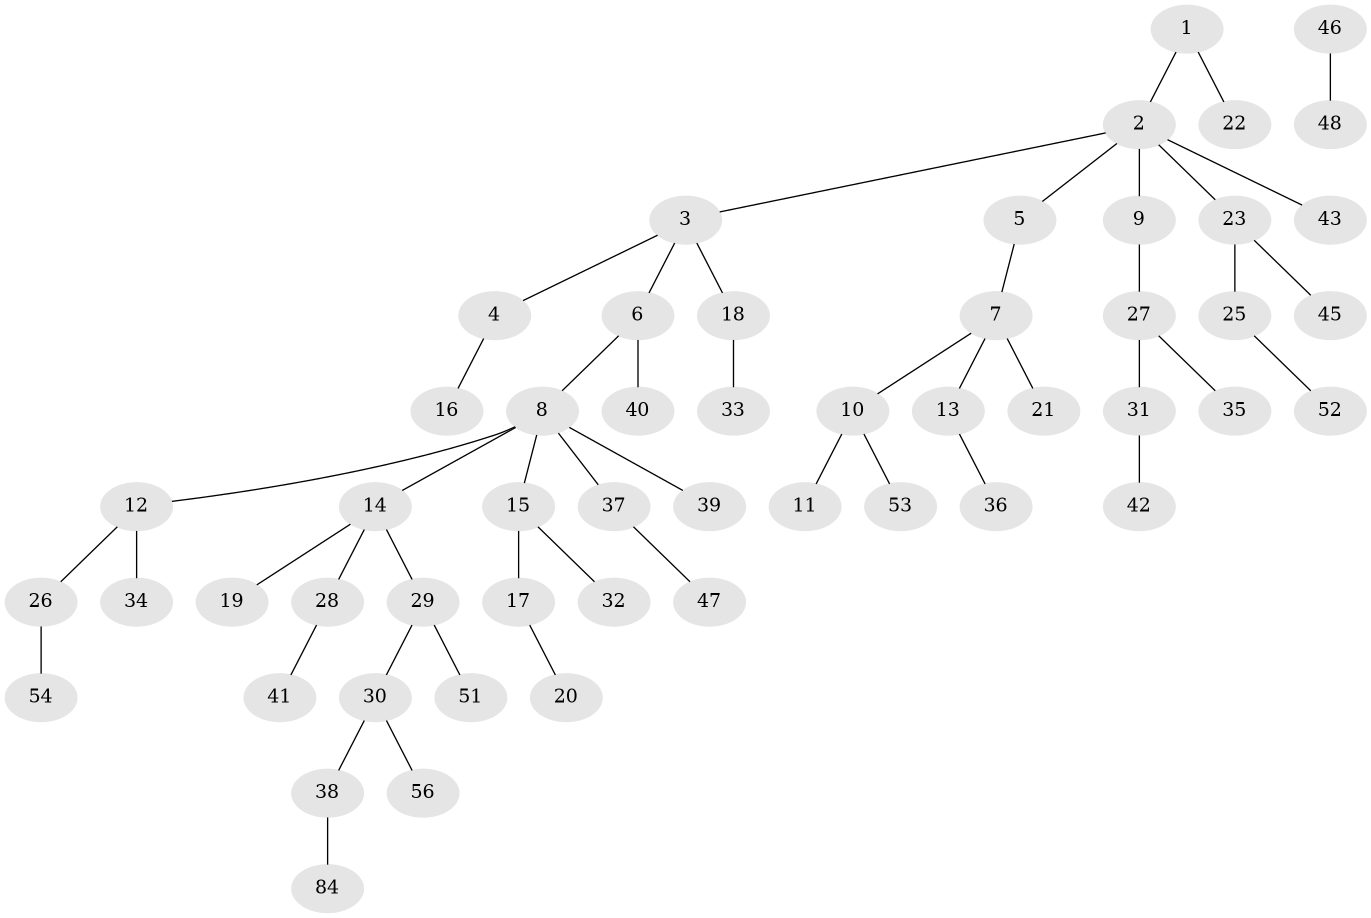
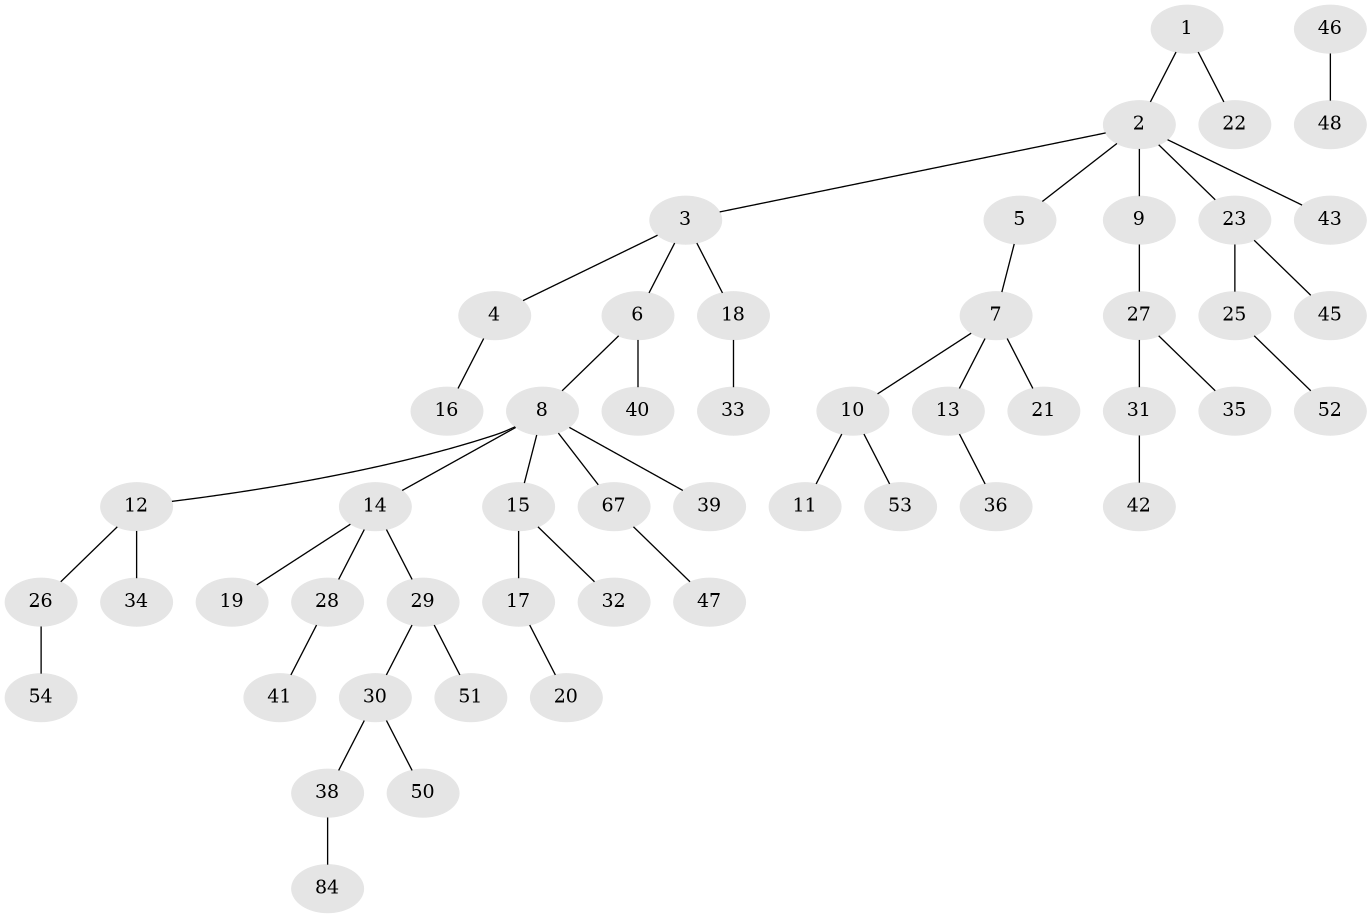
node "37": label "37" -> "67"
node "56": label "56" -> "50"
